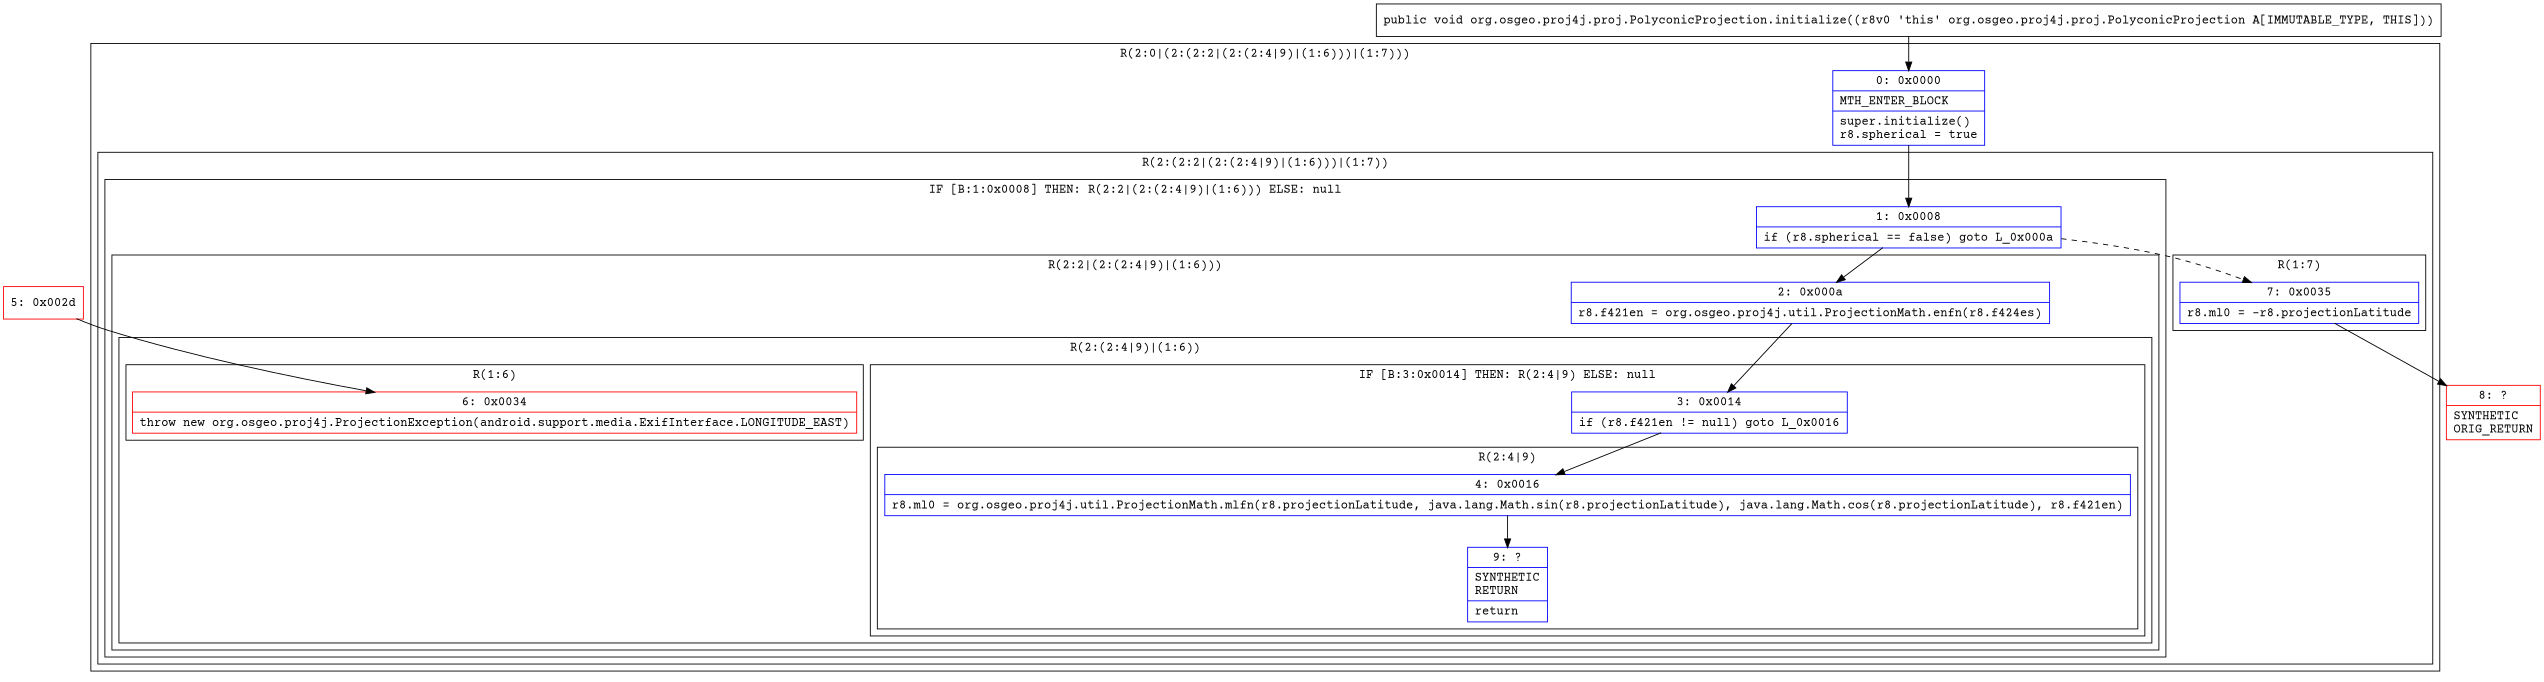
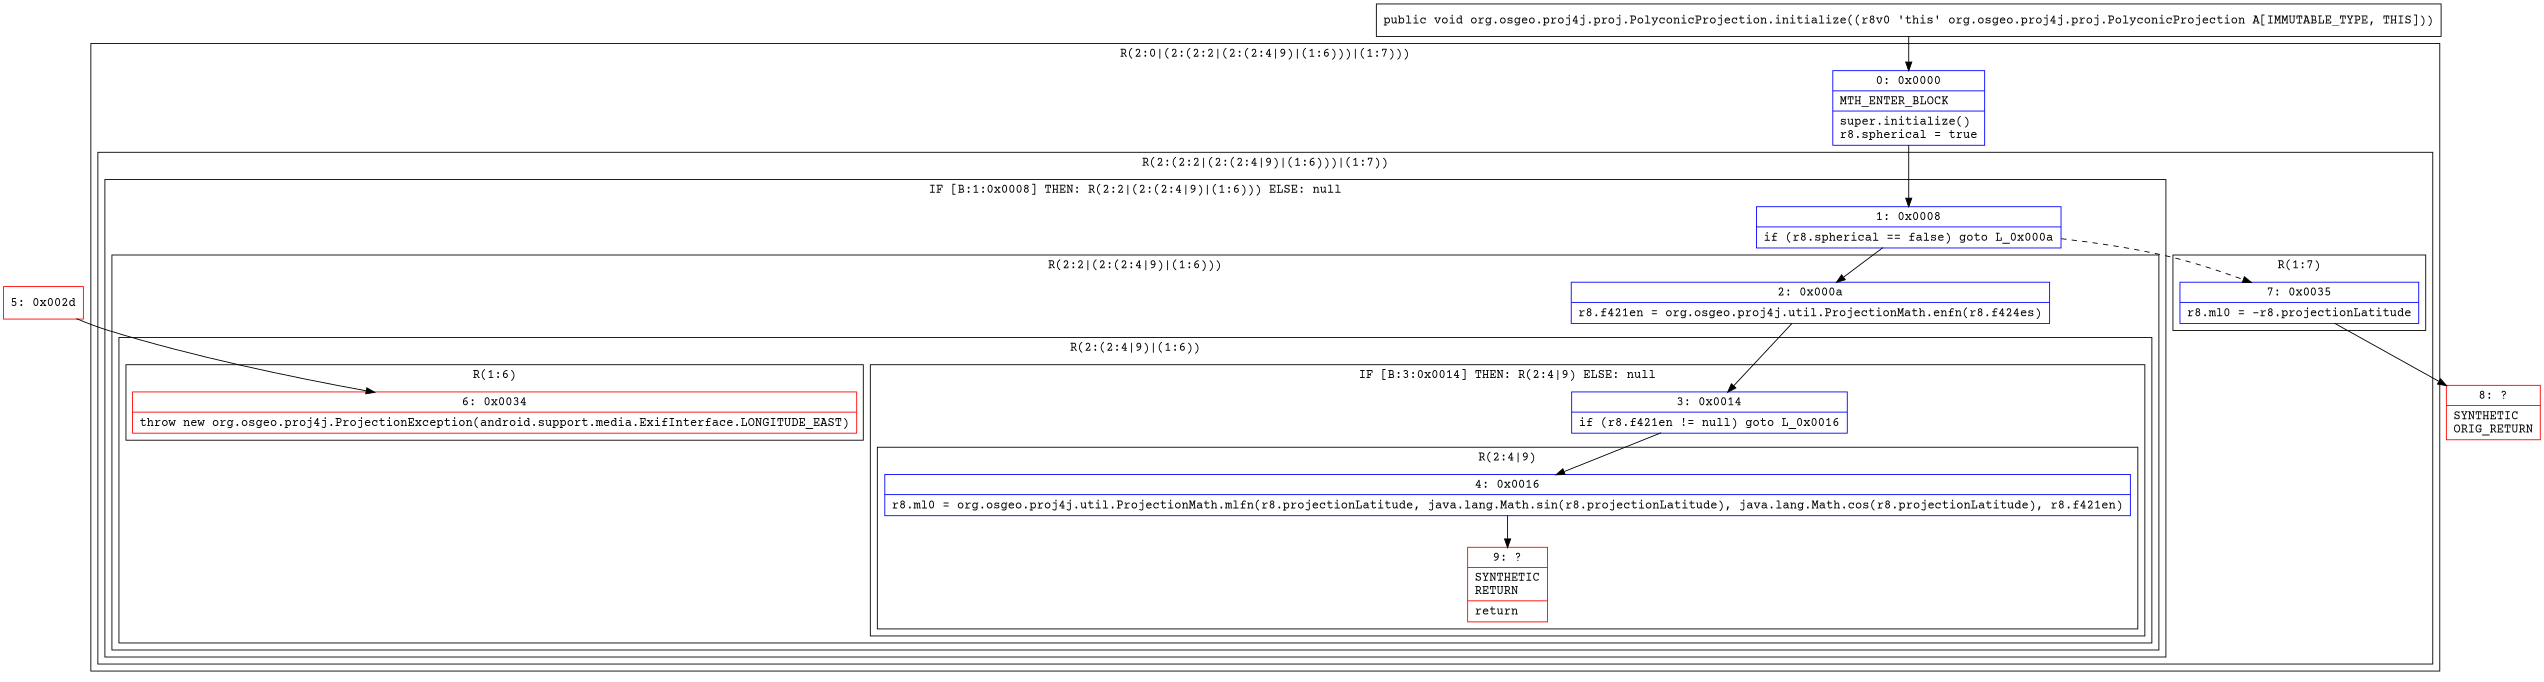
node "9: ?": color blue -> red
